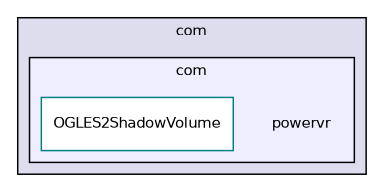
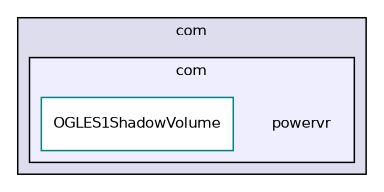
node "OGLES2ShadowVolume": label "OGLES2ShadowVolume" -> "OGLES1ShadowVolume"
